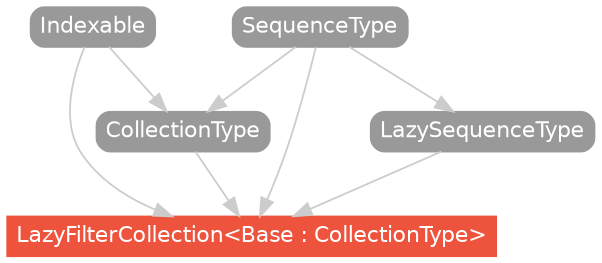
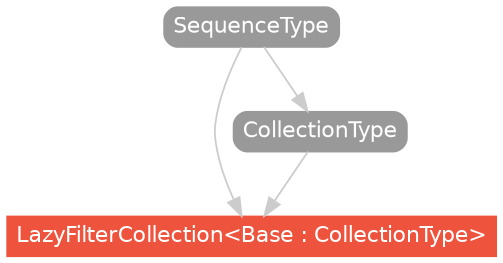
node "Indexable": removed
node "LazySequenceType": removed
